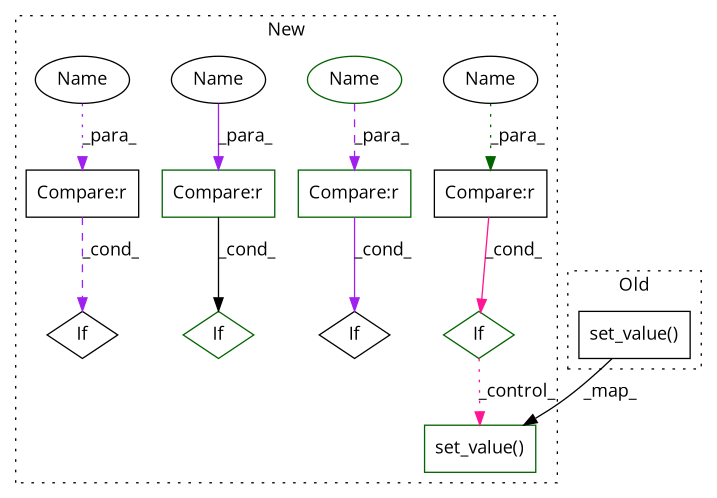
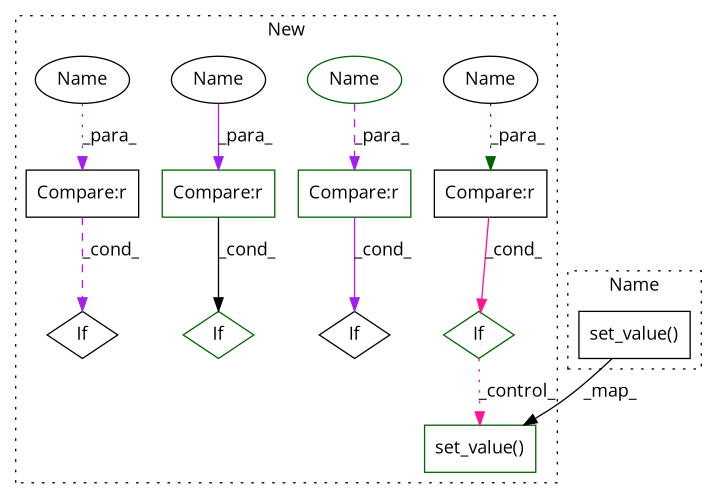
cluster "Old": label "Old" -> "Name"
